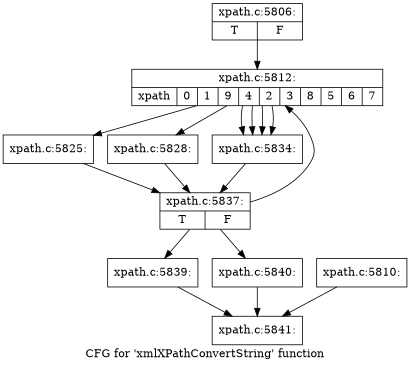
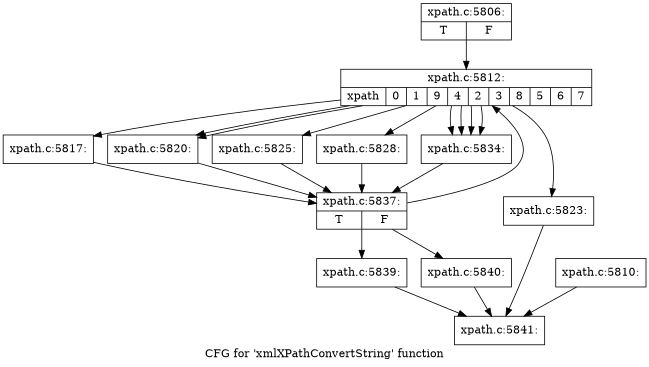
node "xpath.c:5817:": added
node "xpath.c:5820:": added
node "xpath.c:5823:": added
